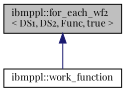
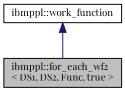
edge "ibmppl::work_function" -> "ibmppl::for_each_wf2 < DS1, DS2, Func, true >": reversed
